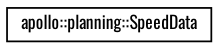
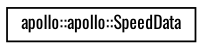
node "apollo::planning::SpeedData": label "apollo::planning::SpeedData" -> "apollo::apollo::SpeedData"
